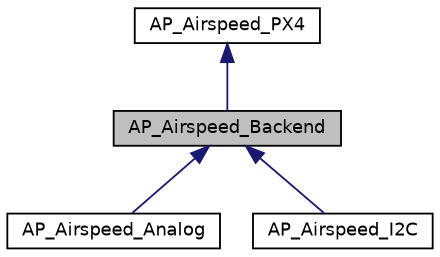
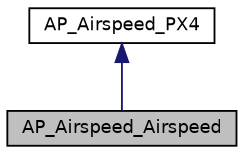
node "AP_Airspeed_Backend": label "AP_Airspeed_Backend" -> "AP_Airspeed_Airspeed"
node "AP_Airspeed_Analog": removed
node "AP_Airspeed_I2C": removed
